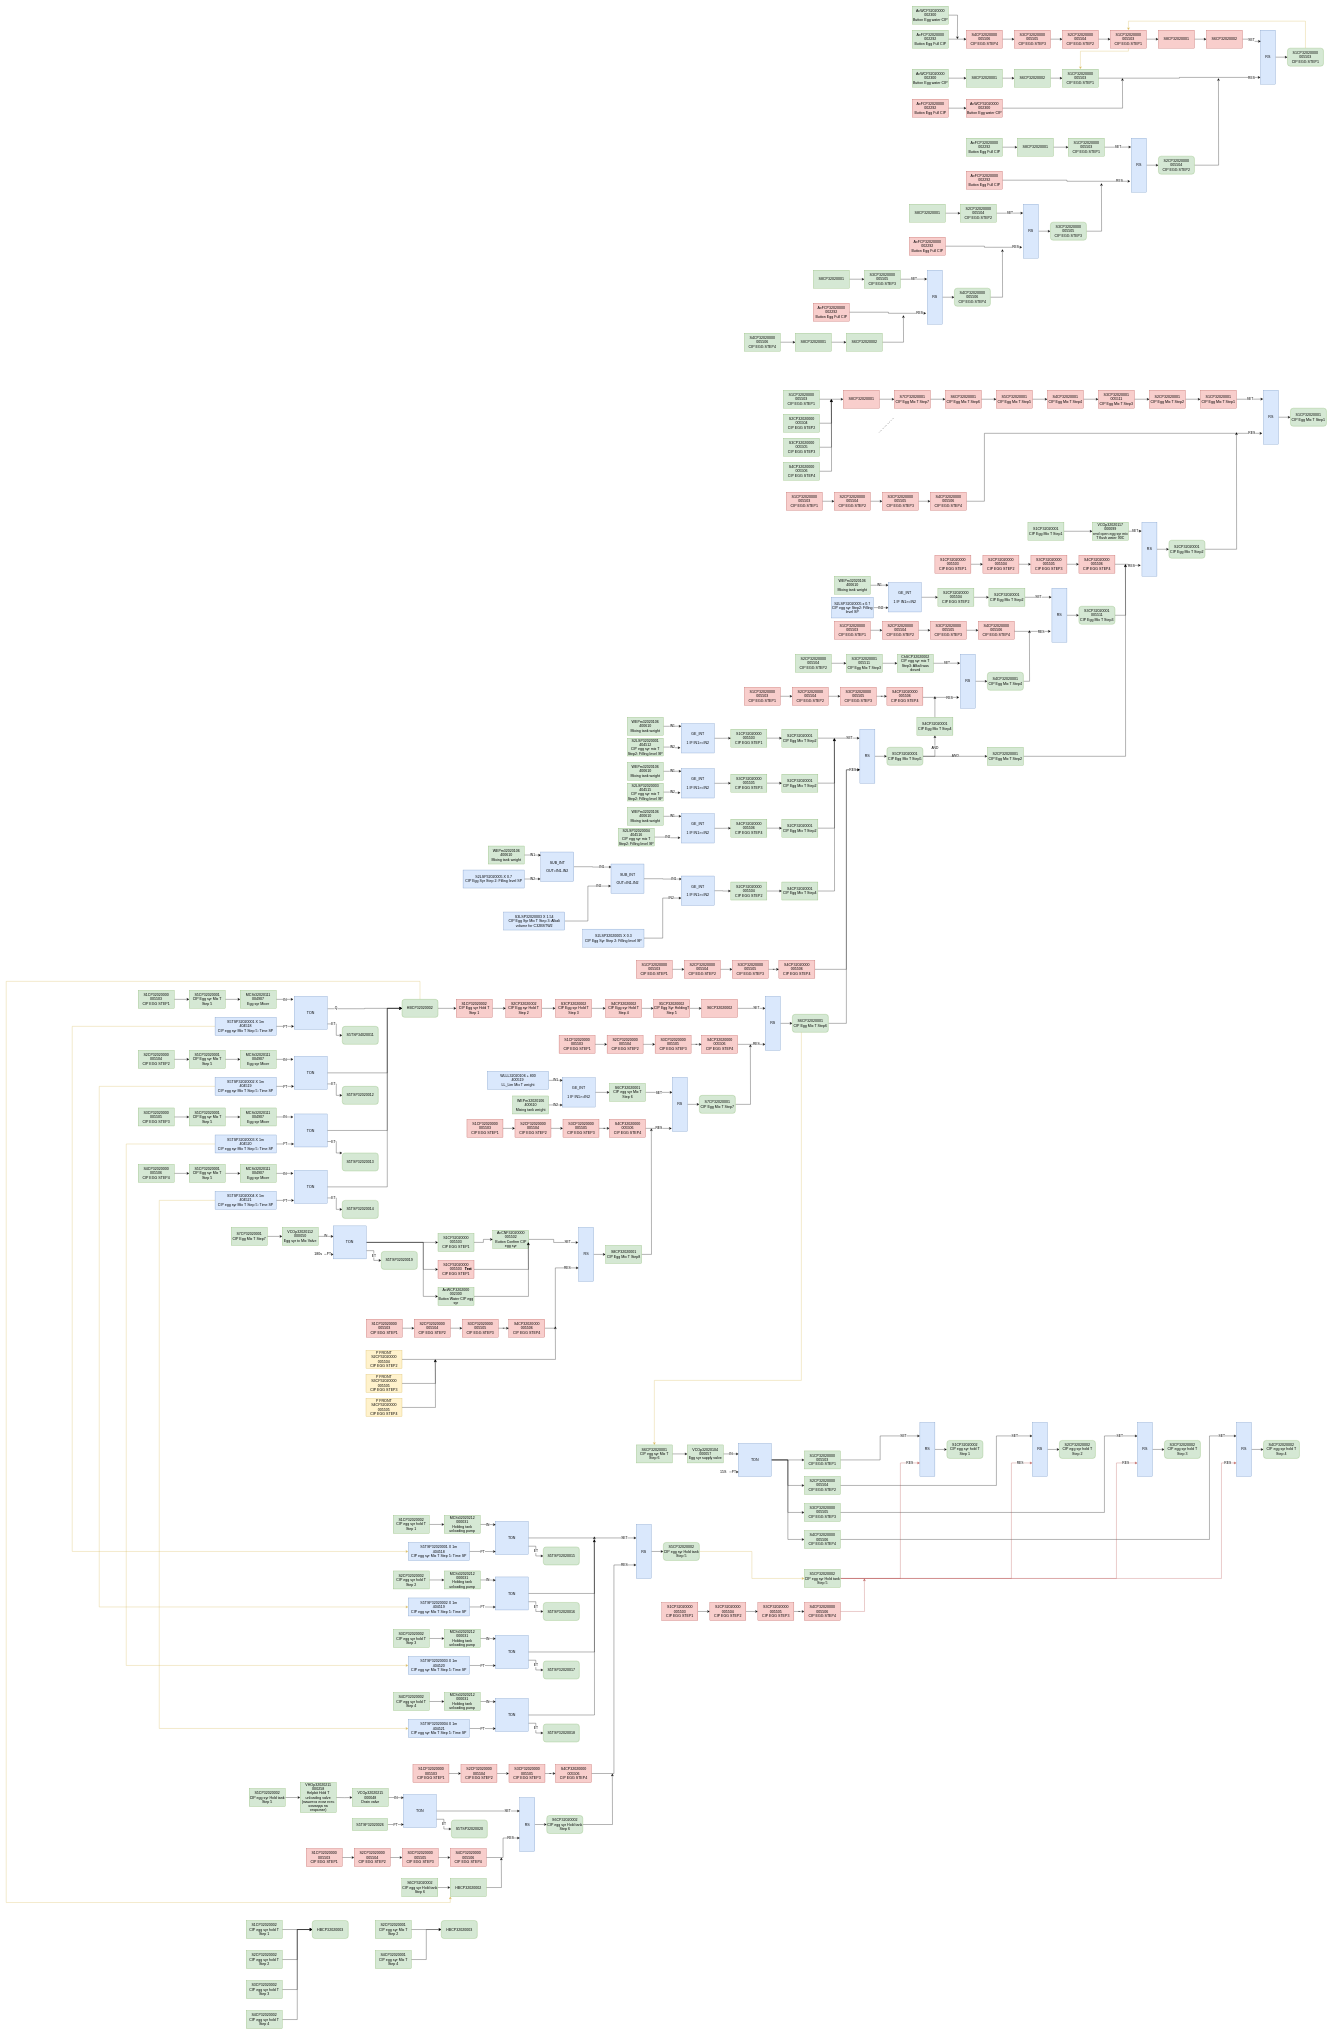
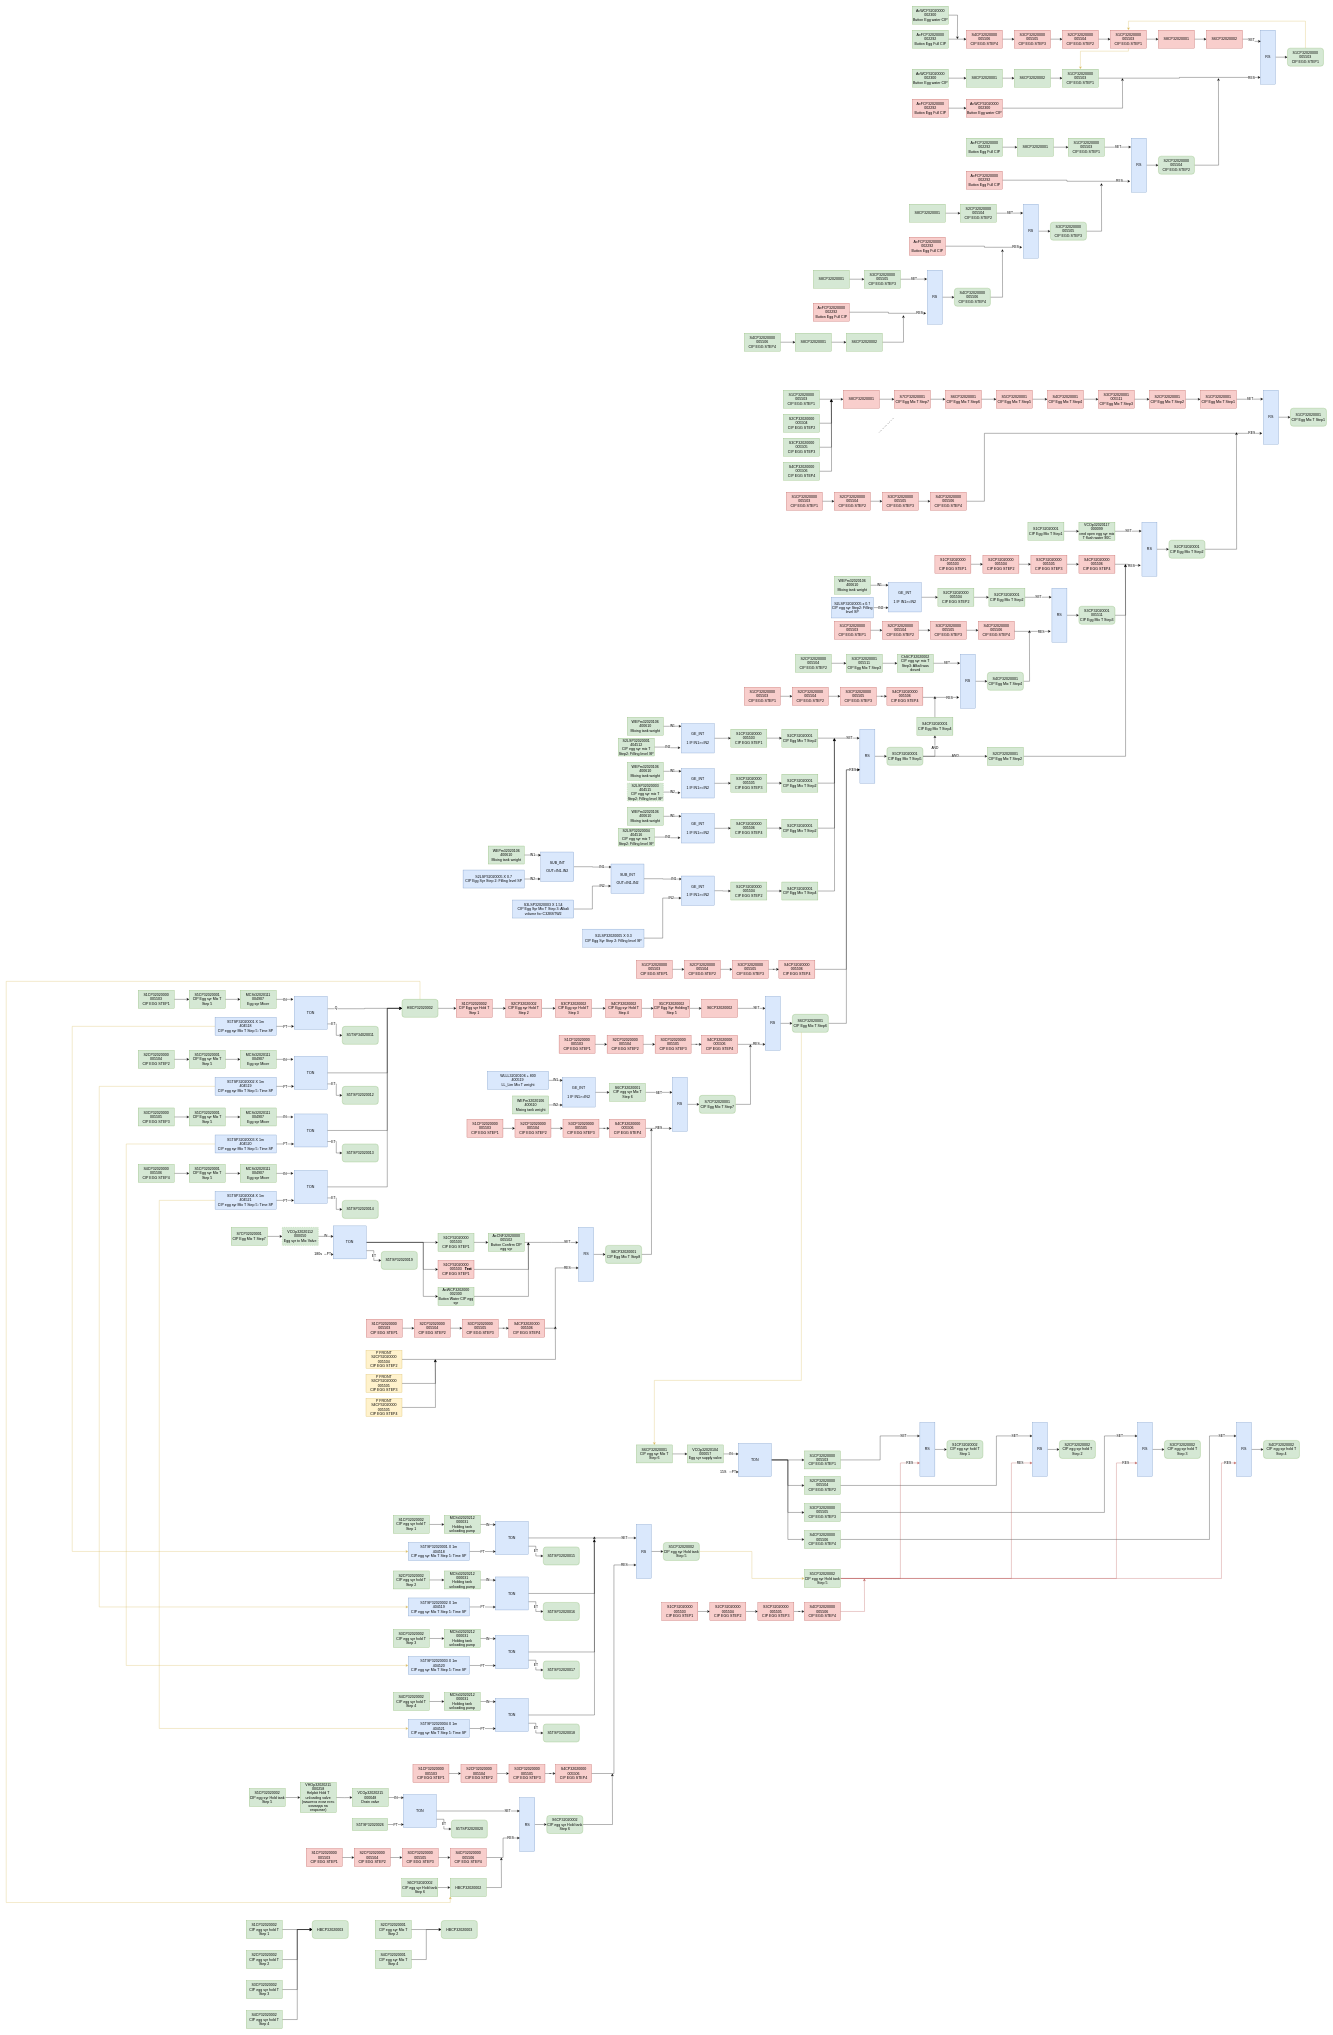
node "VCOp32020117 000099 cmd open egg syr mix T flush water 90C": moved (1110, 531) -> (1097, 531)
node "S2LSP32020001 404512 CIP egg syr mix T Step2: Filling level SP": moved (645, 747) -> (636, 747)
node "S2LSP32020003 404515 CIP egg syr mix T Step2: Filling level SP": style solid -> dashed
node "S3LSP32020003 X 1.54 CIP Egg Syr Mix T Step 3: Alkali volume for C32BSTW2": moved (534, 921) -> (543, 909)
node "S5TSP32020013": moved (360, 1162) -> (360, 1153)
node "VCOp32020112 000050 Egg syr to Mix Valve": style solid -> dashed
node "AcCNF32020000 005502 Button Confirm CIP egg syr": moved (511, 1239) -> (506, 1242)
node "S8CP32020001 CIP Egg Mix T Step8": shape rectangle -> rounded rectangle
